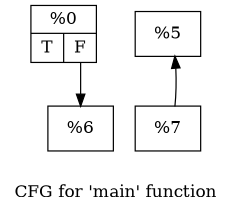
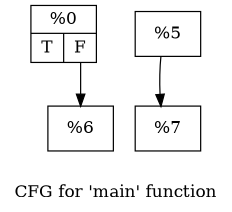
edge "%7" -> "%5": reversed
